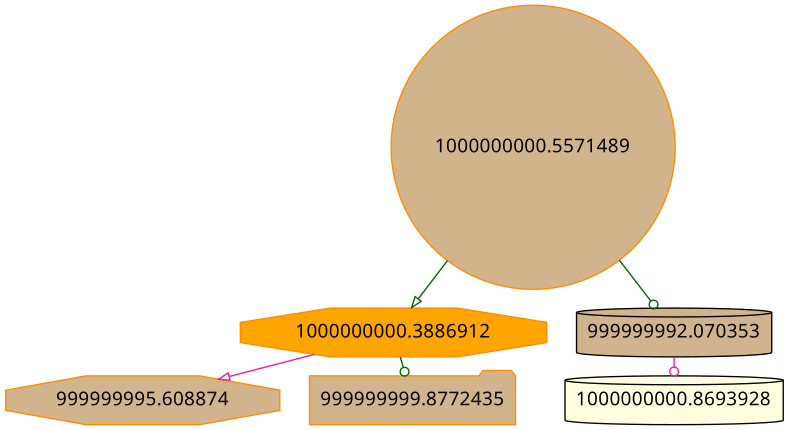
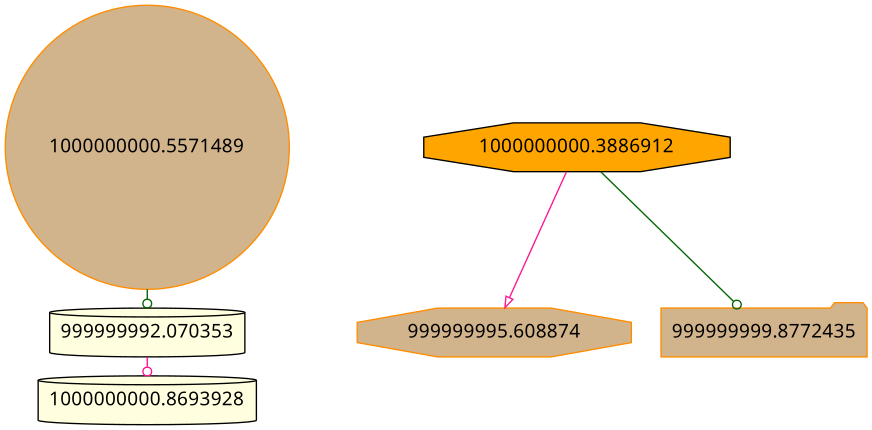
edge "1000000000.5571489" -> "1000000000.3886912": removed
node "1000000000.3886912": color darkorange -> black
node "999999992.070353": fillcolor tan -> lightyellow
